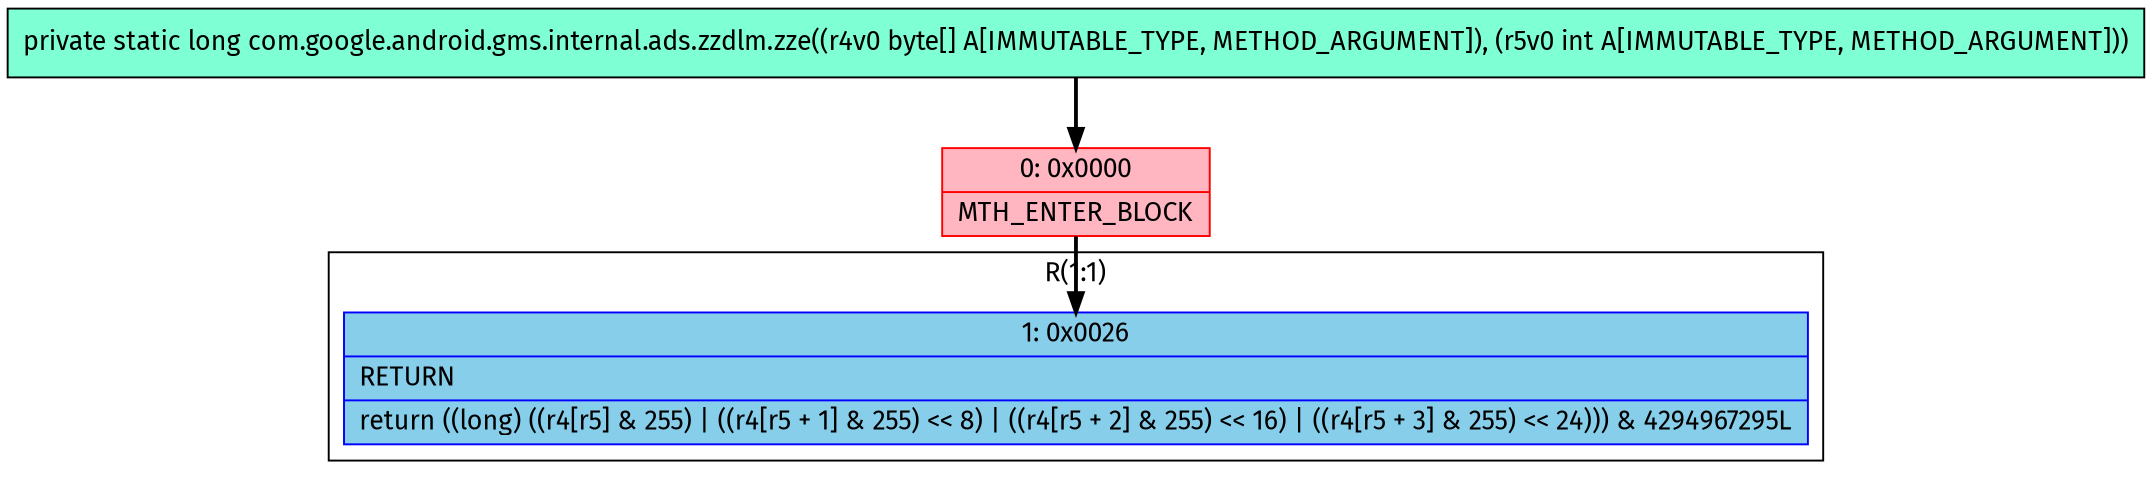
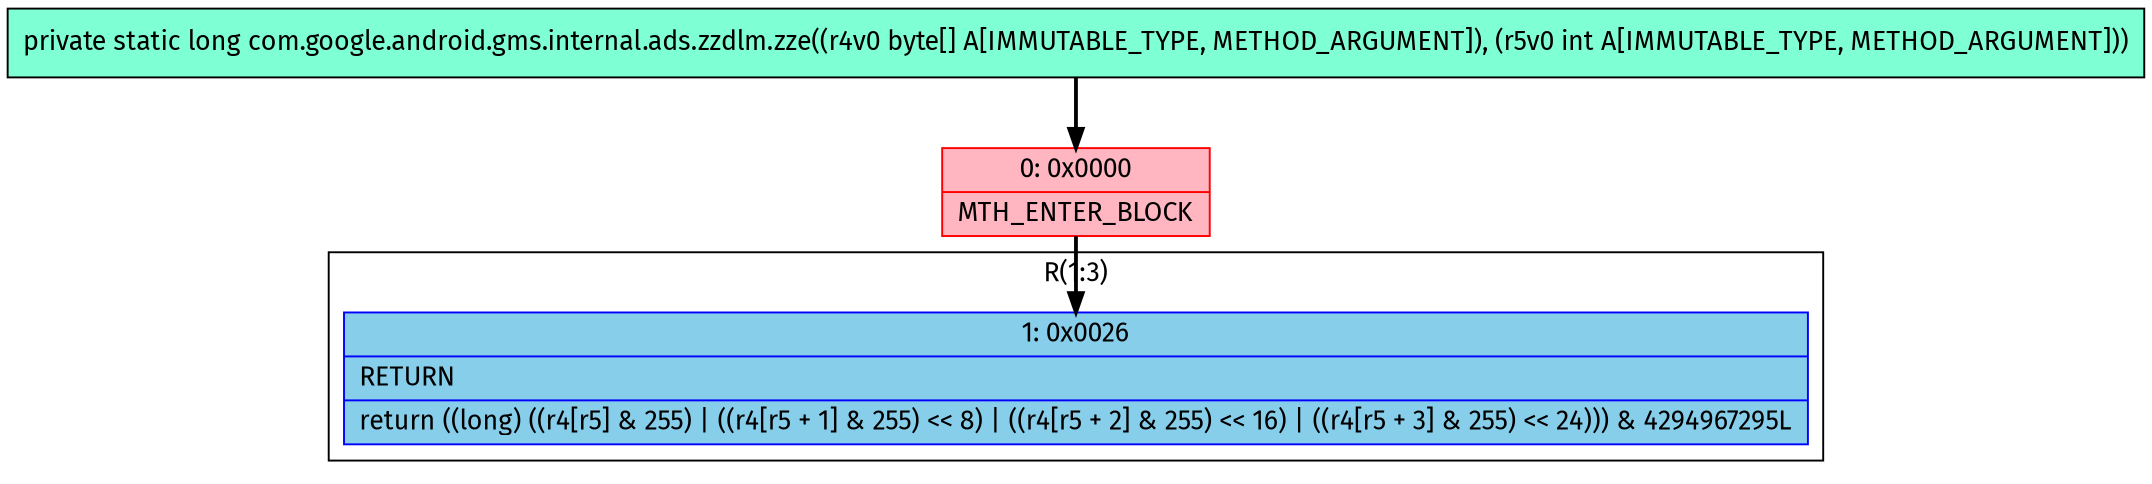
cluster "R(1:1)": label "R(1:1)" -> "R(1:3)"
